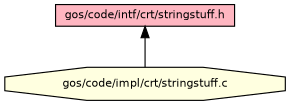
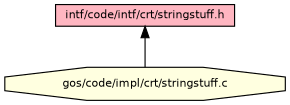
node "gos/code/intf/crt/stringstuff.h": label "gos/code/intf/crt/stringstuff.h" -> "intf/code/intf/crt/stringstuff.h"
